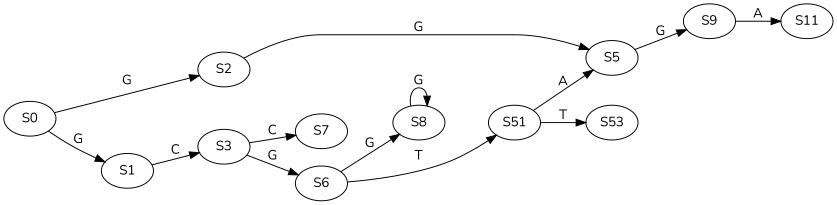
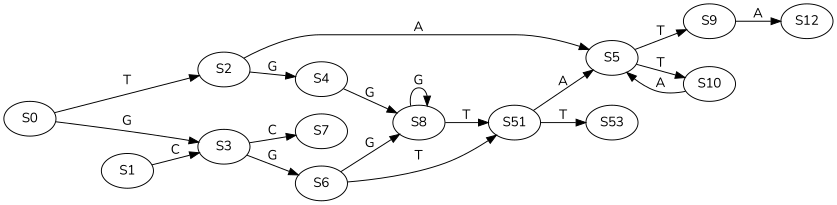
node "S11": label "S11" -> "S12"
edge "S2" -> "S5": label "G" -> "A"
edge "S5" -> "S9": label "G" -> "T"
node "S4": added
edge "S0" -> "S2": label "G" -> "T"
node "S10": added
edge "S8" -> "S51": added, label "T"
edge "S0" -> "S1": now "S0" -> "S3"
